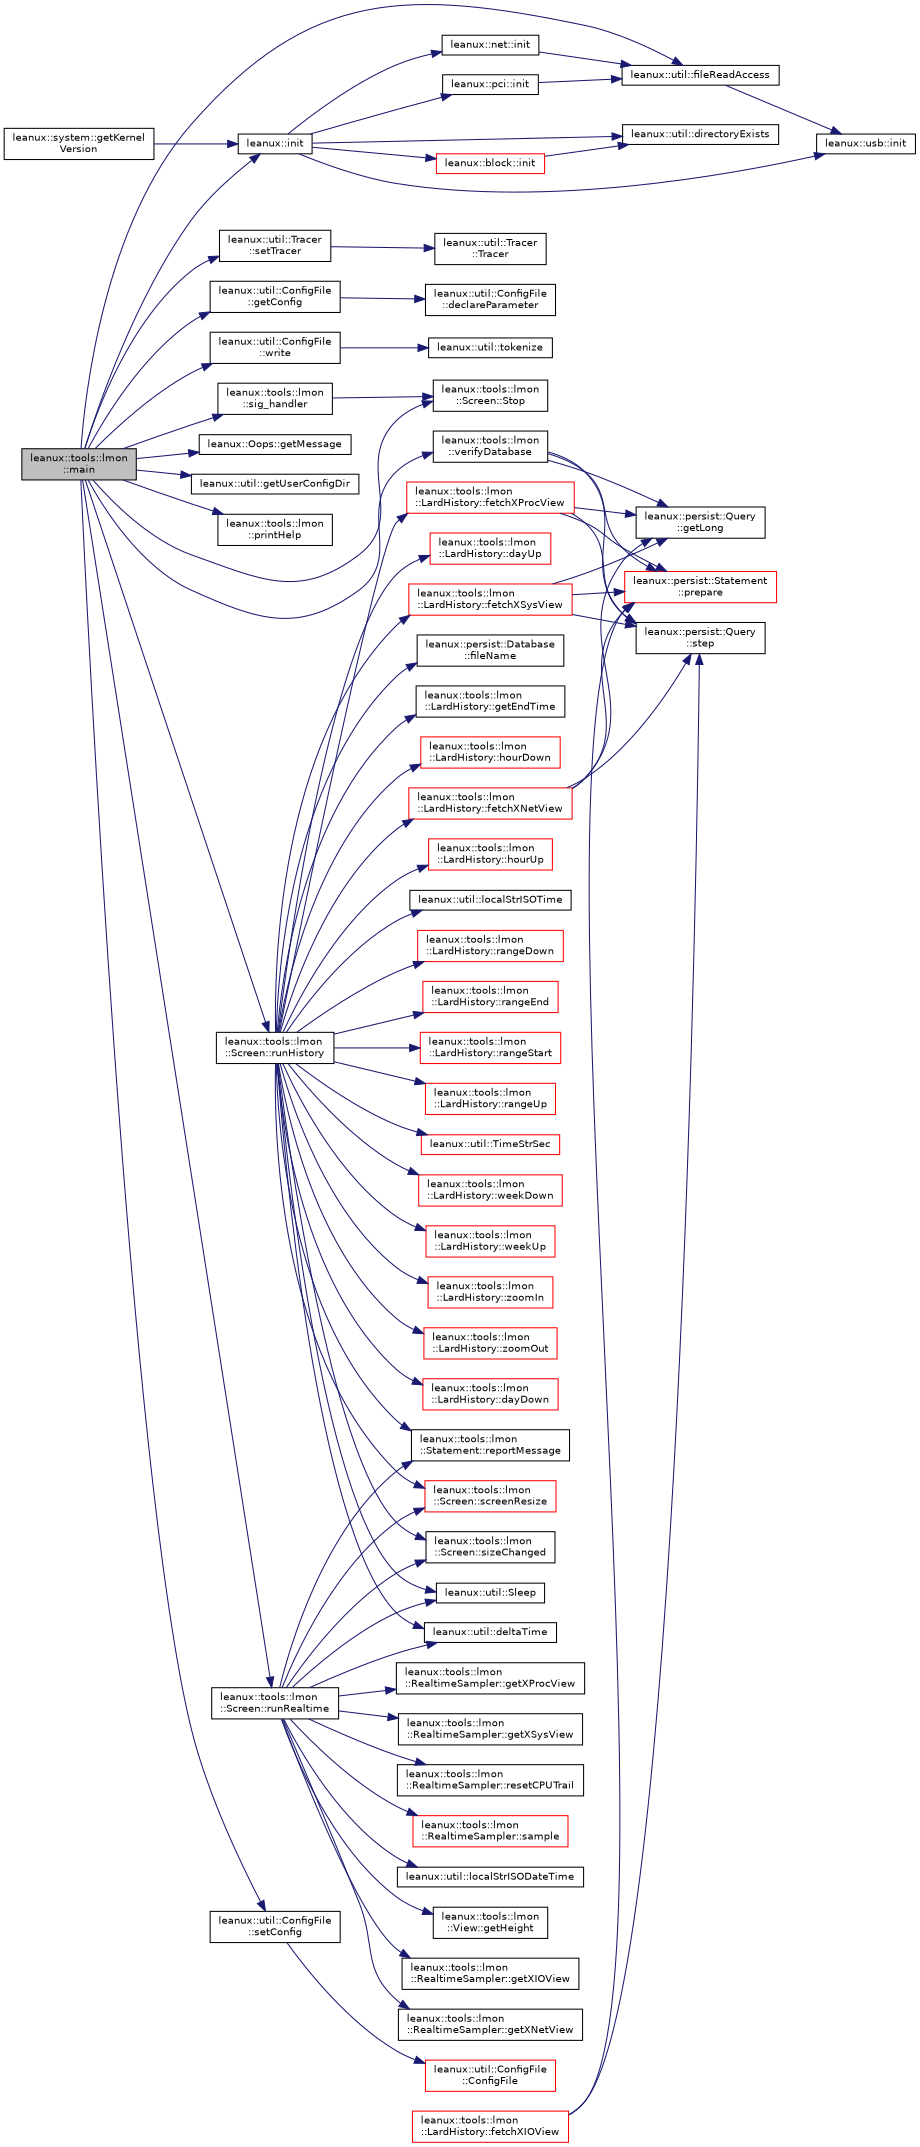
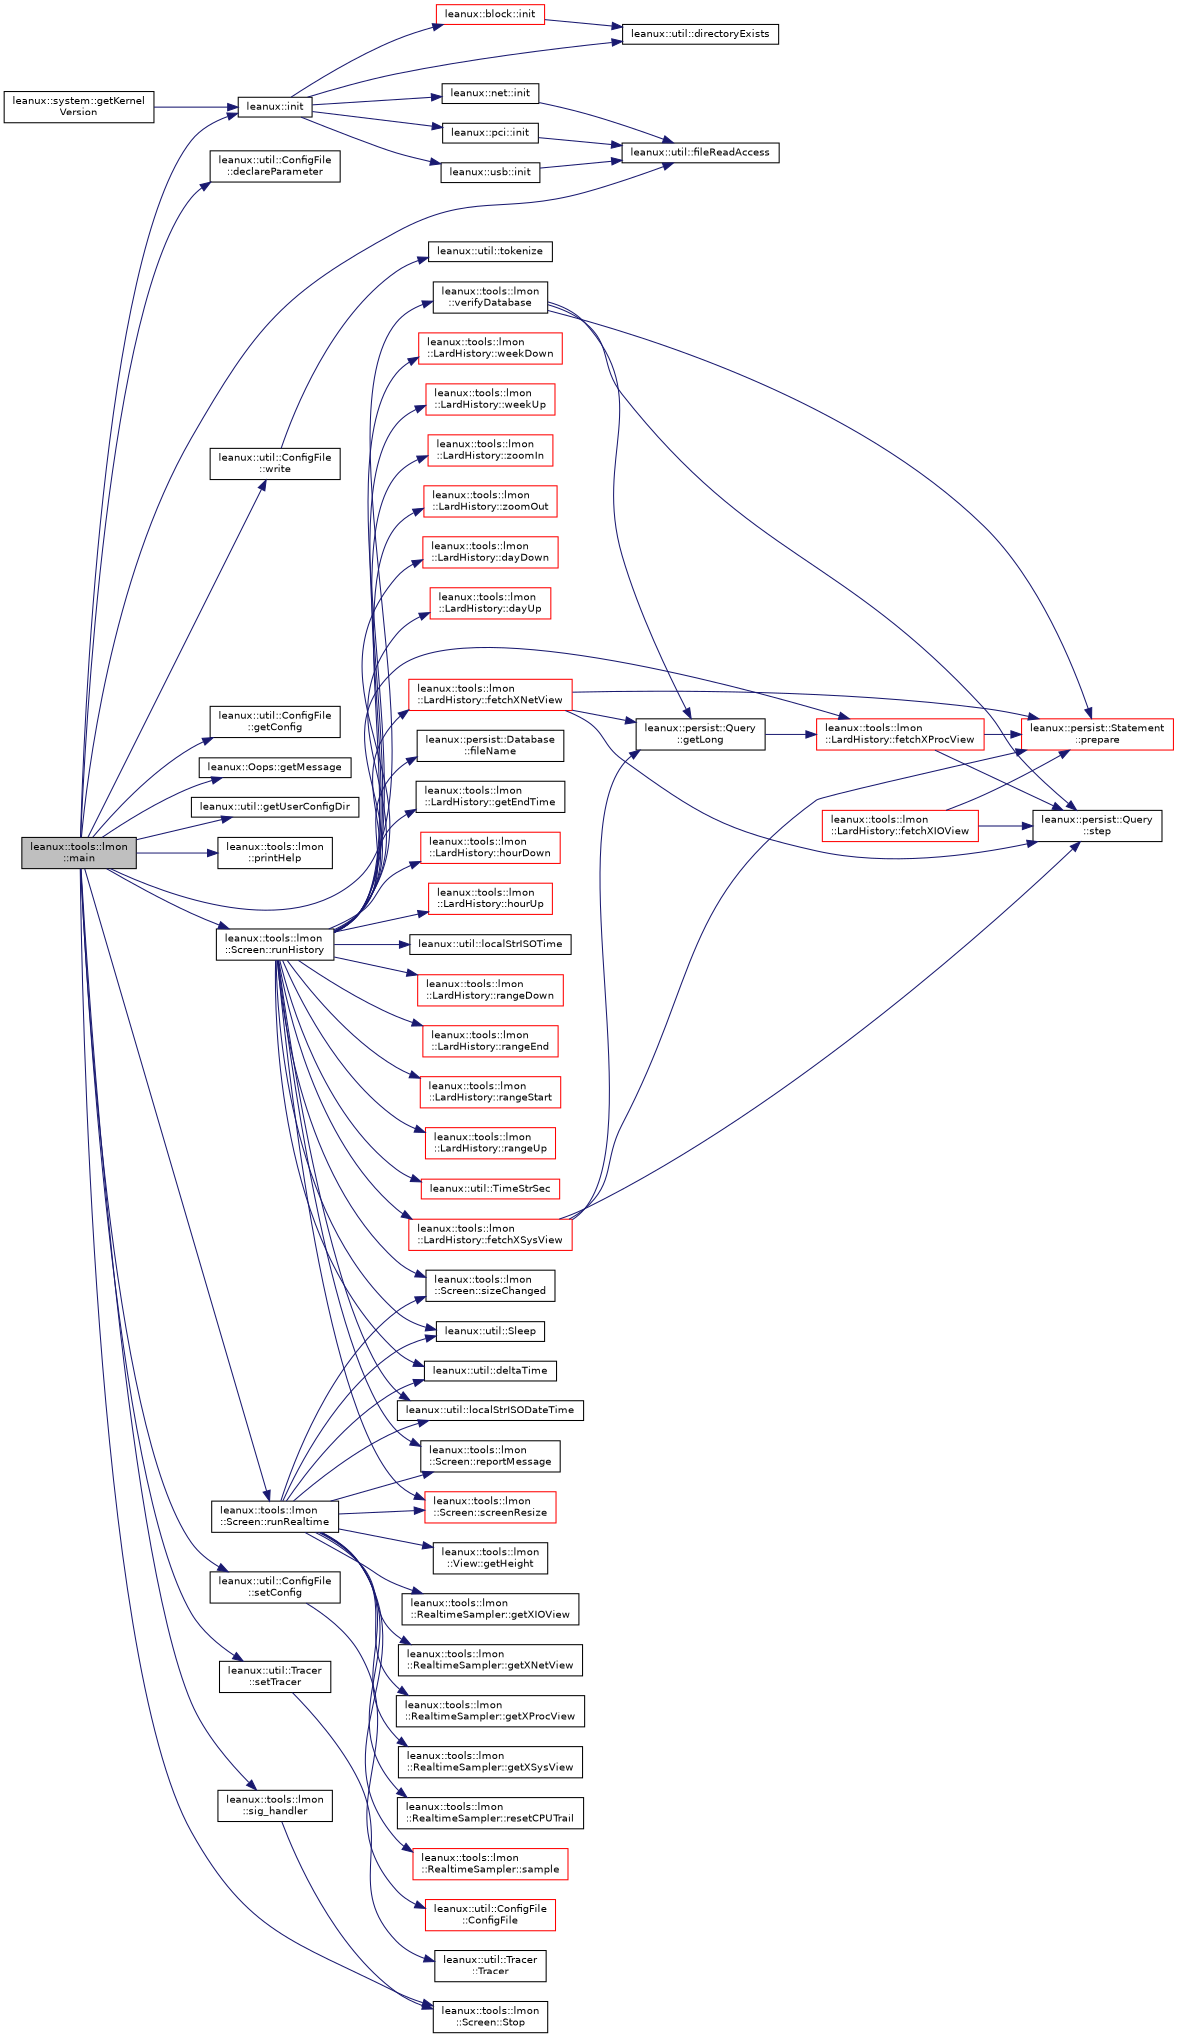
edge "leanux::util::fileReadAccess" -> "leanux::usb::init": reversed
edge "leanux::util::ConfigFile ::getConfig" -> "leanux::util::ConfigFile ::declareParameter": now "leanux::tools::lmon ::main" -> "leanux::util::ConfigFile ::declareParameter"
edge "leanux::tools::lmon ::LardHistory::fetchXProcView" -> "leanux::persist::Query ::getLong": reversed
edge "leanux::tools::lmon ::Screen::runHistory" -> "leanux::util::localStrISODateTime": added
node "leanux::tools::lmon ::Statement::reportMessage": label "leanux::tools::lmon ::Statement::reportMessage" -> "leanux::tools::lmon ::Screen::reportMessage"
